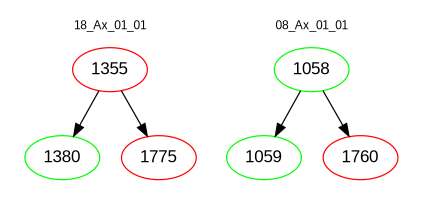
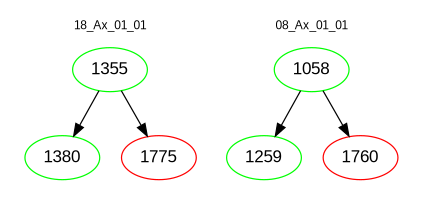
node "1355": color red -> green
node "1059": label "1059" -> "1259"
